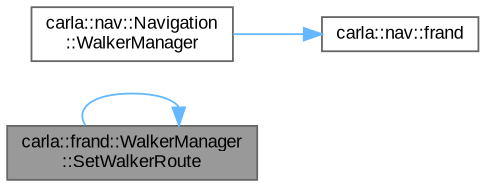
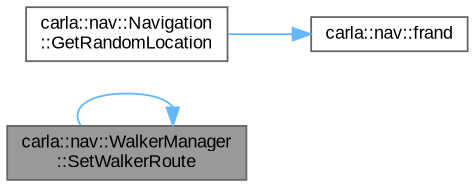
node "carla::nav::Navigation ::WalkerManager": label "carla::nav::Navigation ::WalkerManager" -> "carla::nav::Navigation ::GetRandomLocation"
node "carla::frand::WalkerManager ::SetWalkerRoute": label "carla::frand::WalkerManager ::SetWalkerRoute" -> "carla::nav::WalkerManager ::SetWalkerRoute"
